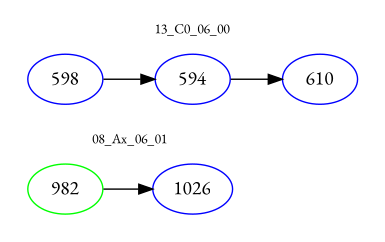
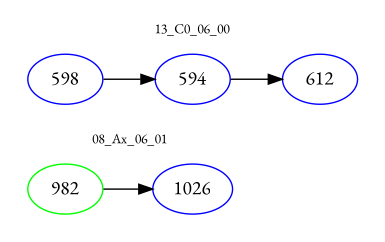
node "610": label "610" -> "612"
